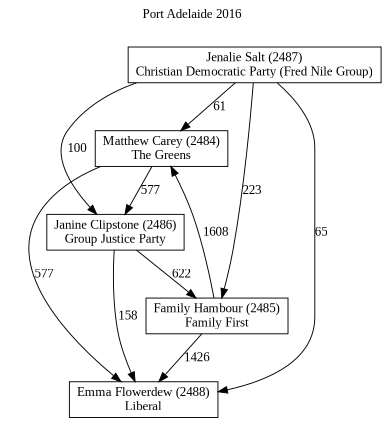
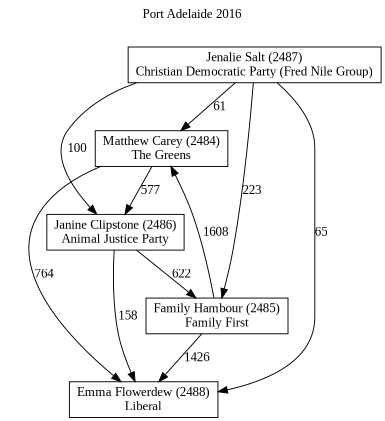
node "Janine Clipstone (2486) Group Justice Party": label "Janine Clipstone (2486) Group Justice Party" -> "Janine Clipstone (2486) Animal Justice Party"
edge "Matthew Carey (2484) The Greens" -> "Emma Flowerdew (2488) Liberal": label "577" -> "764"
